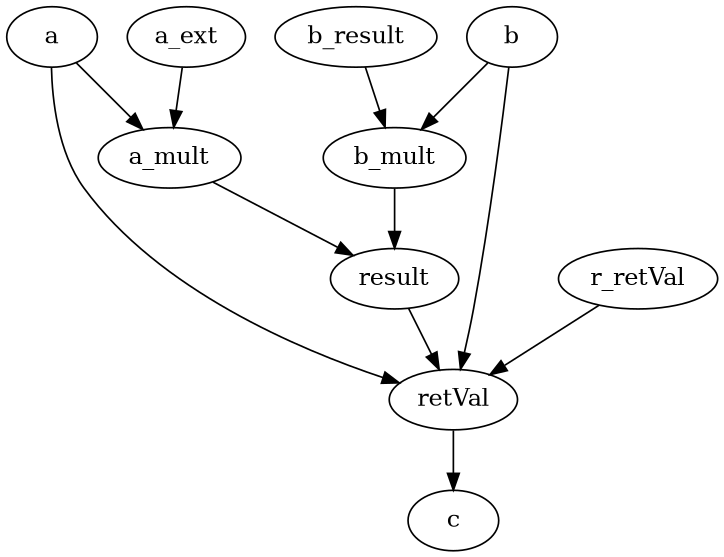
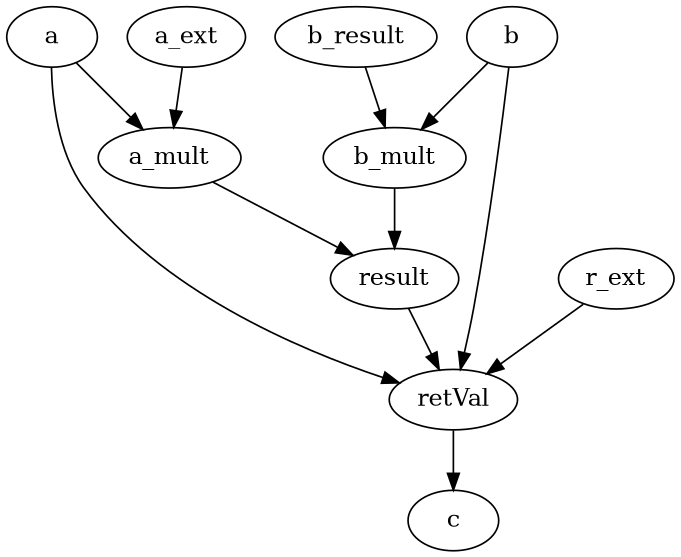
node "r_retVal": label "r_retVal" -> "r_ext"
